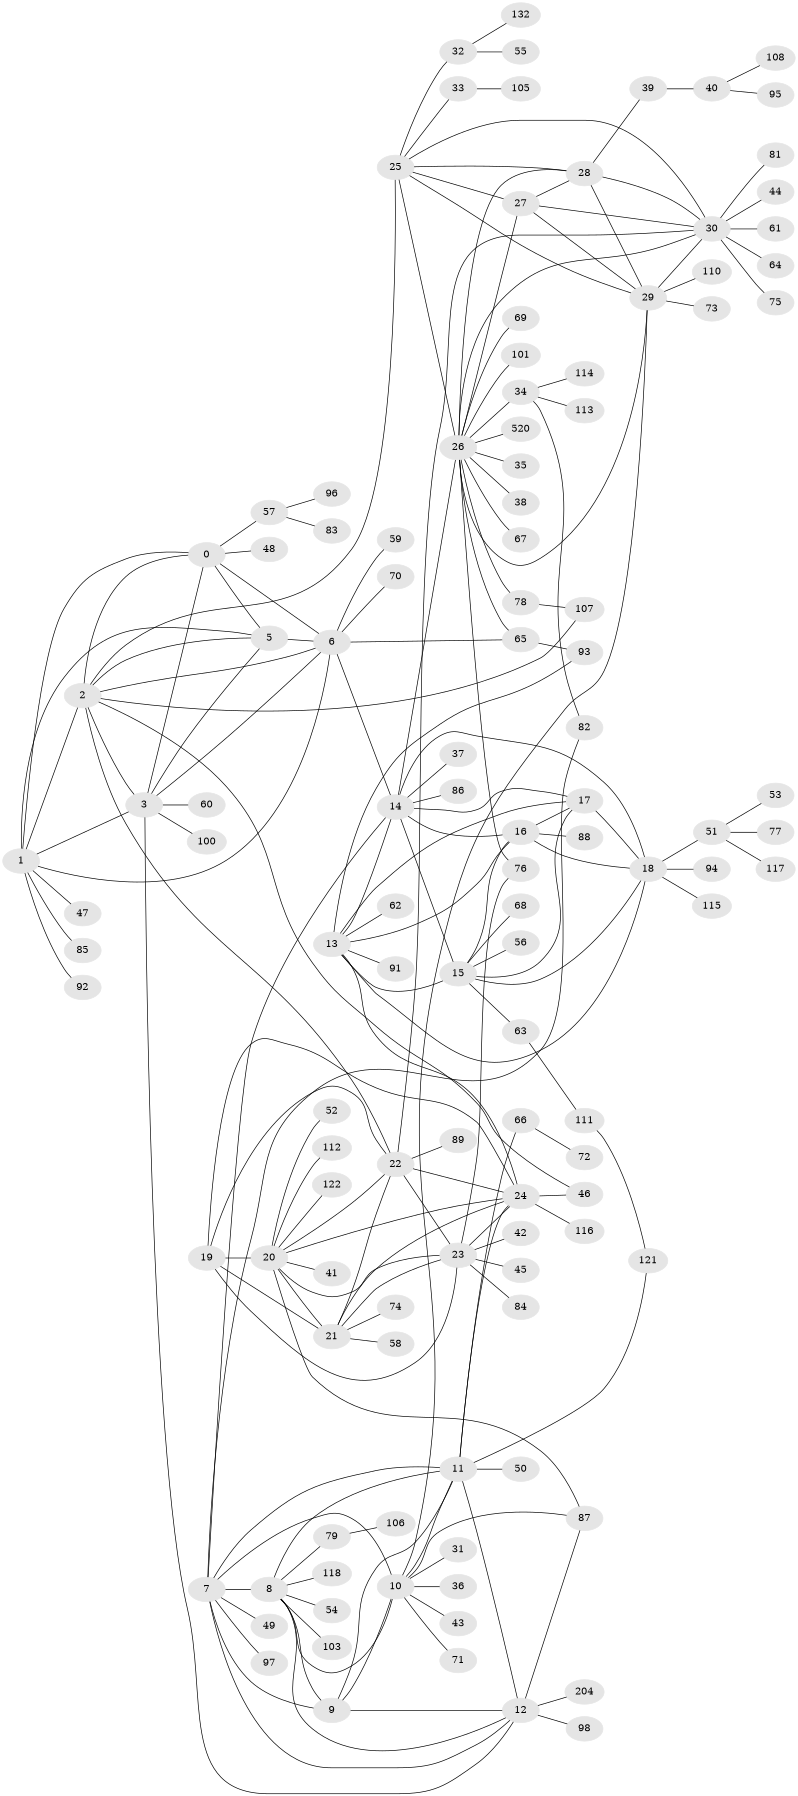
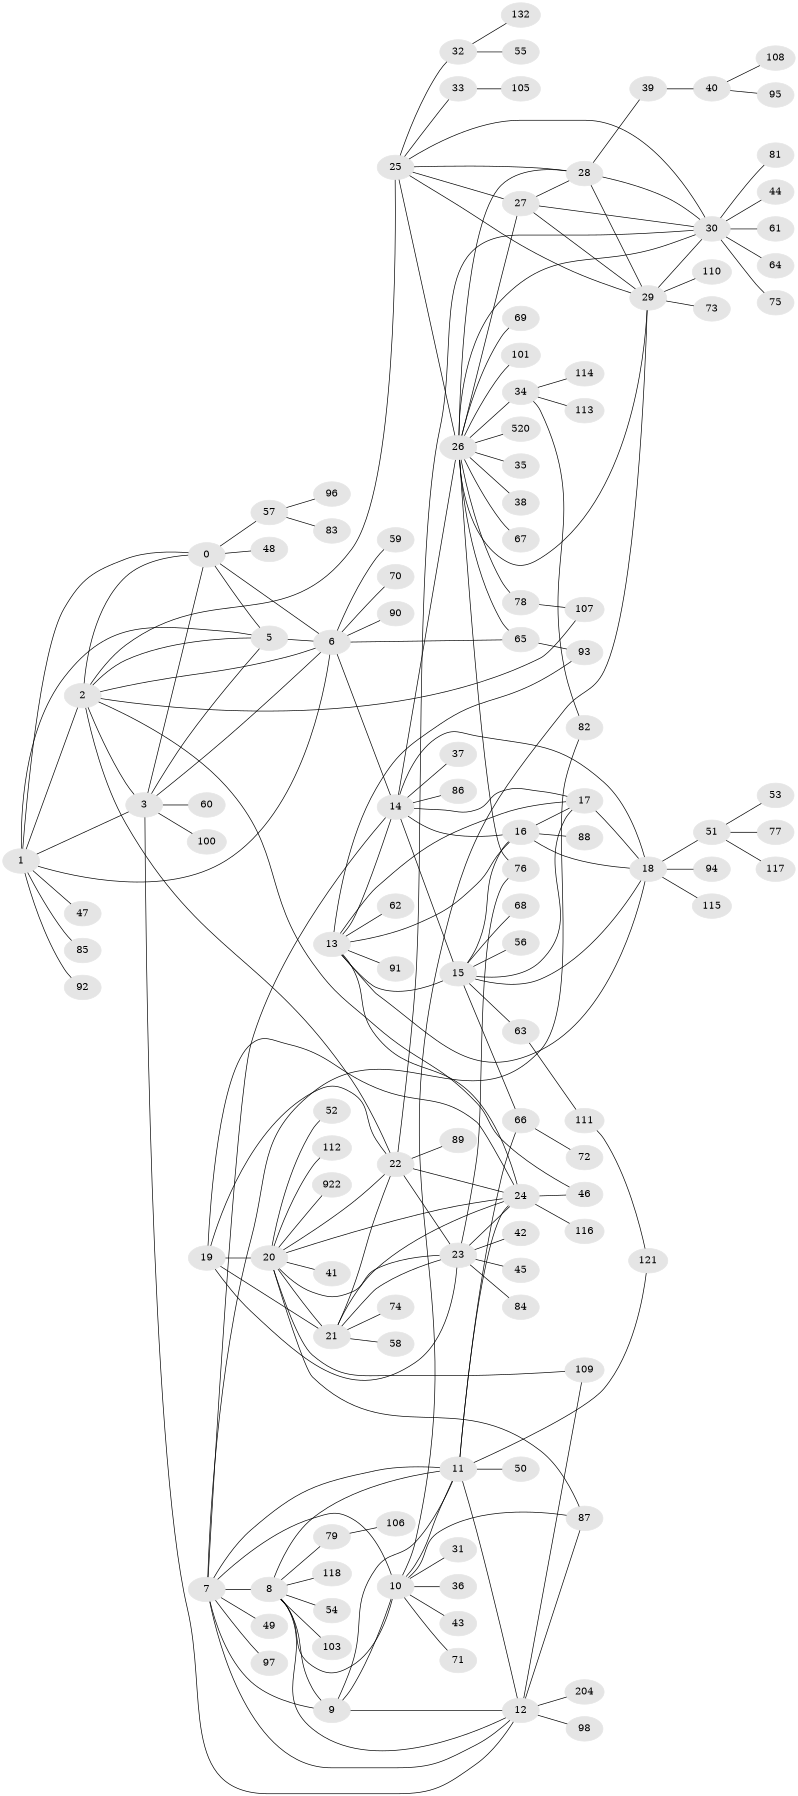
node "90": added
edge "15" -- "66": added
node "122": label "122" -> "922"
node "109": added
